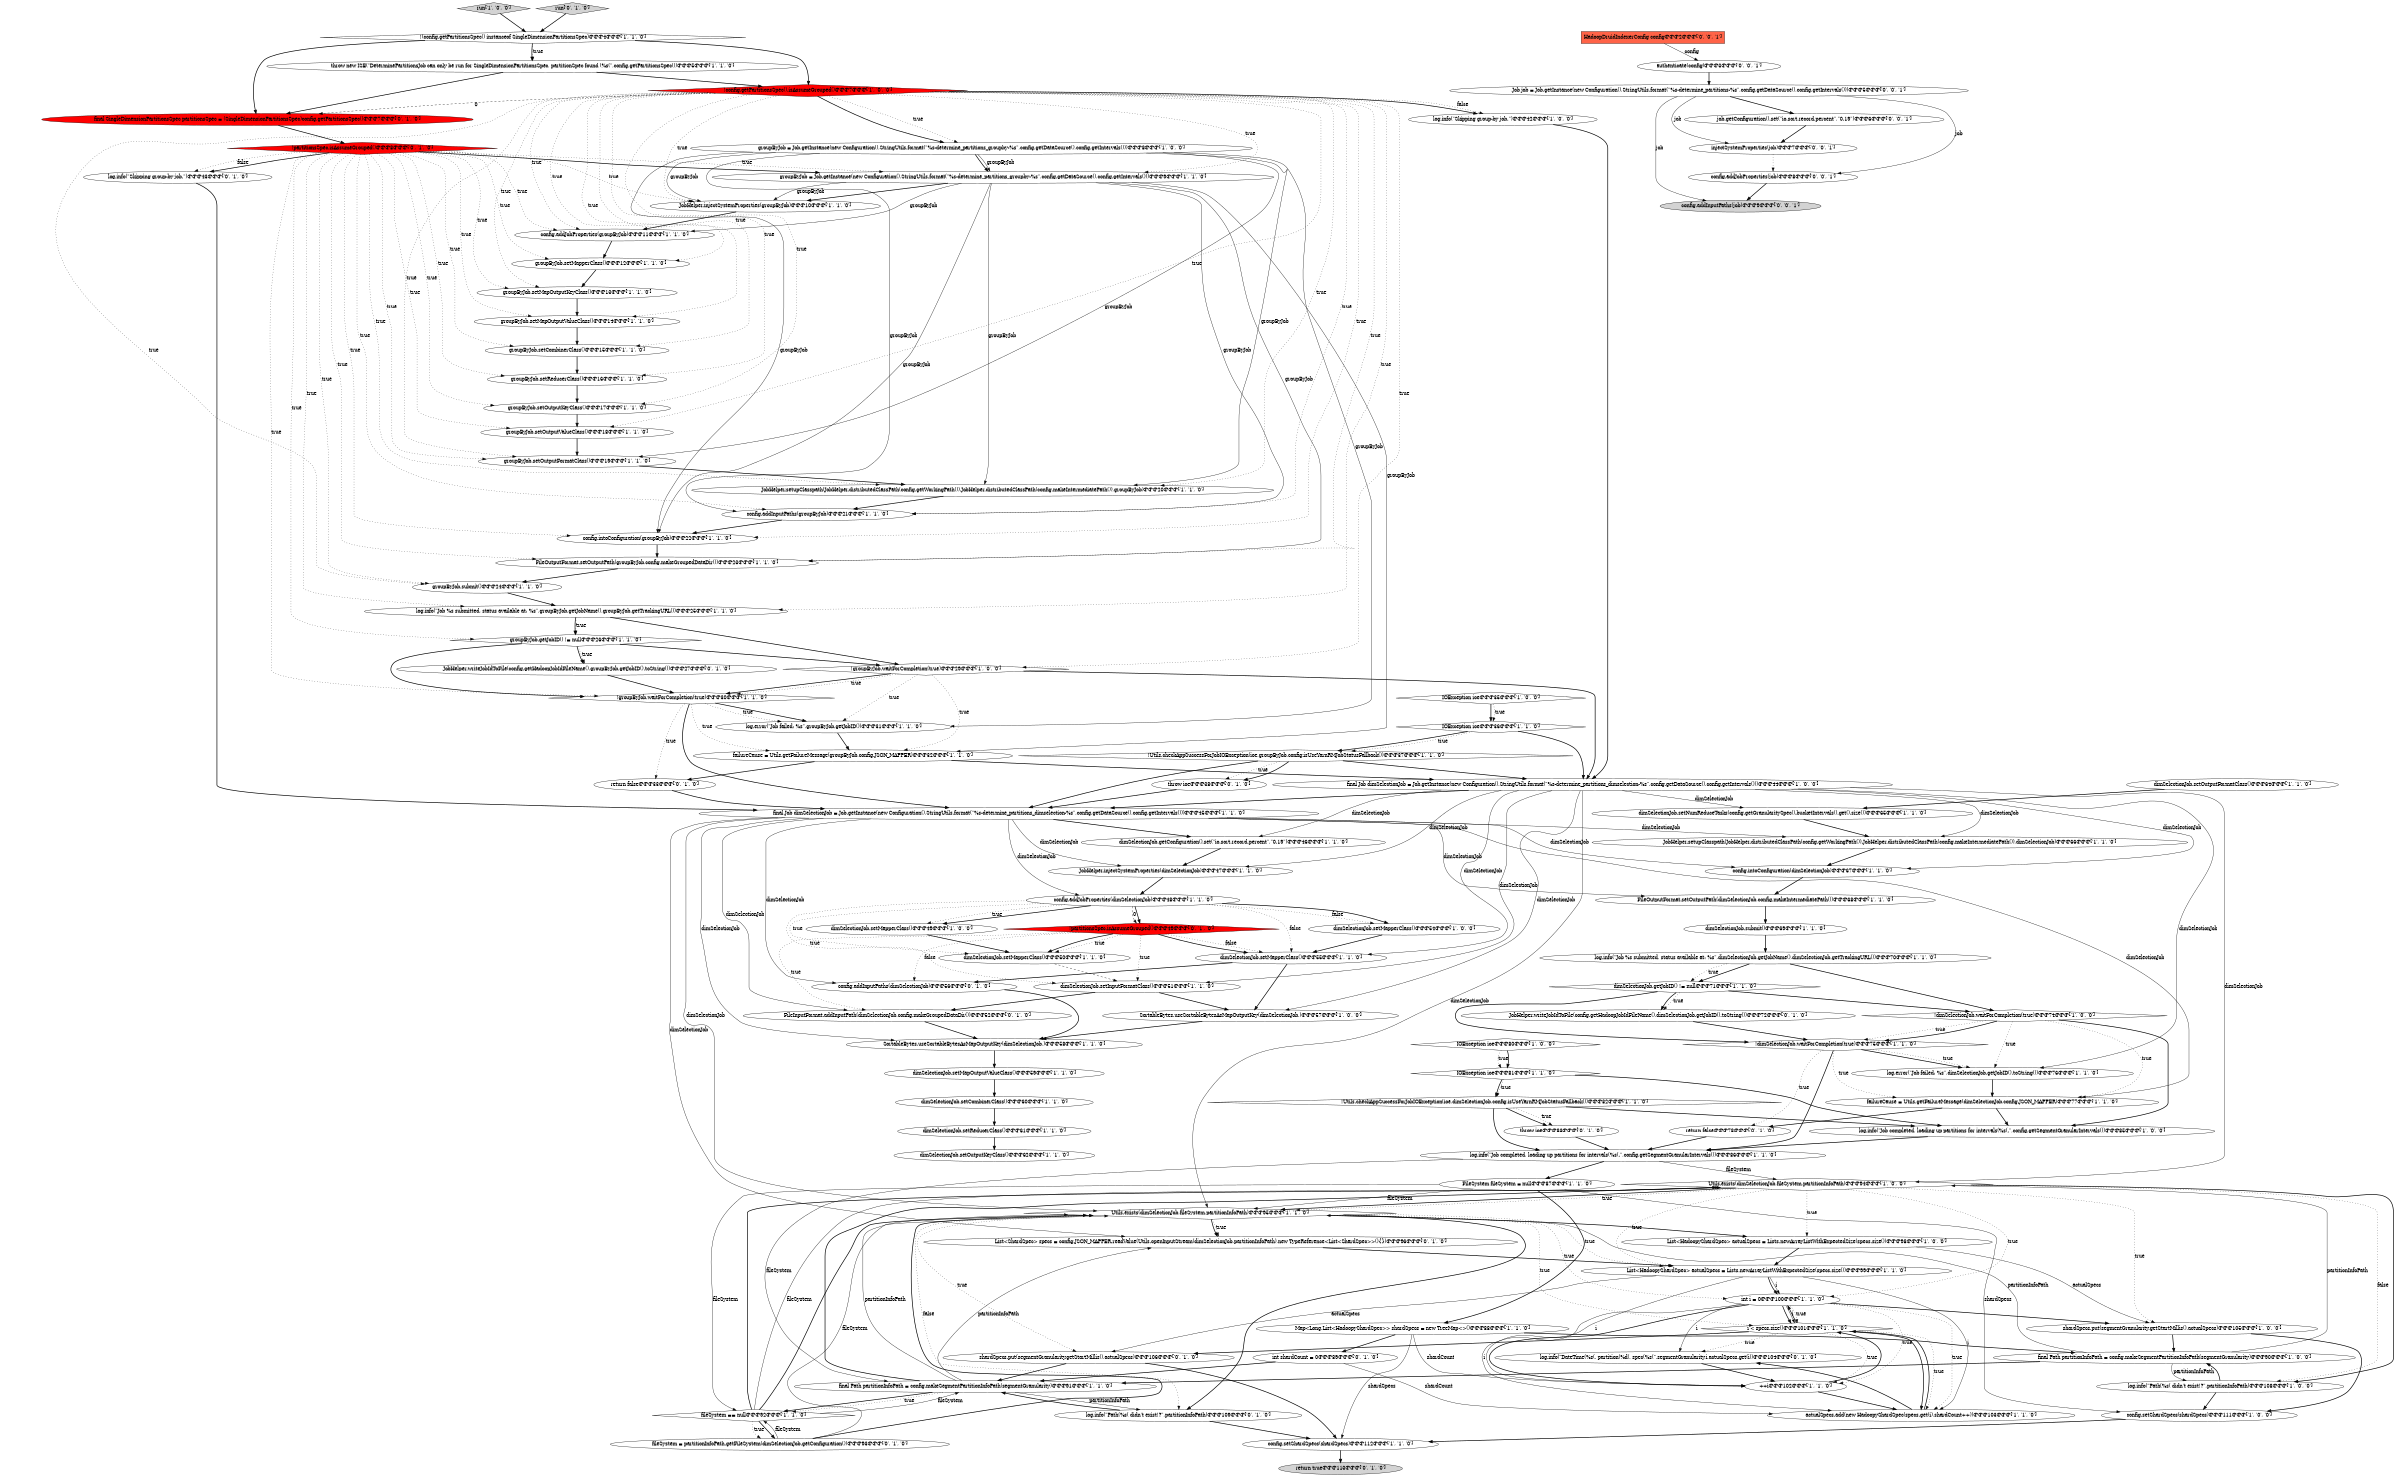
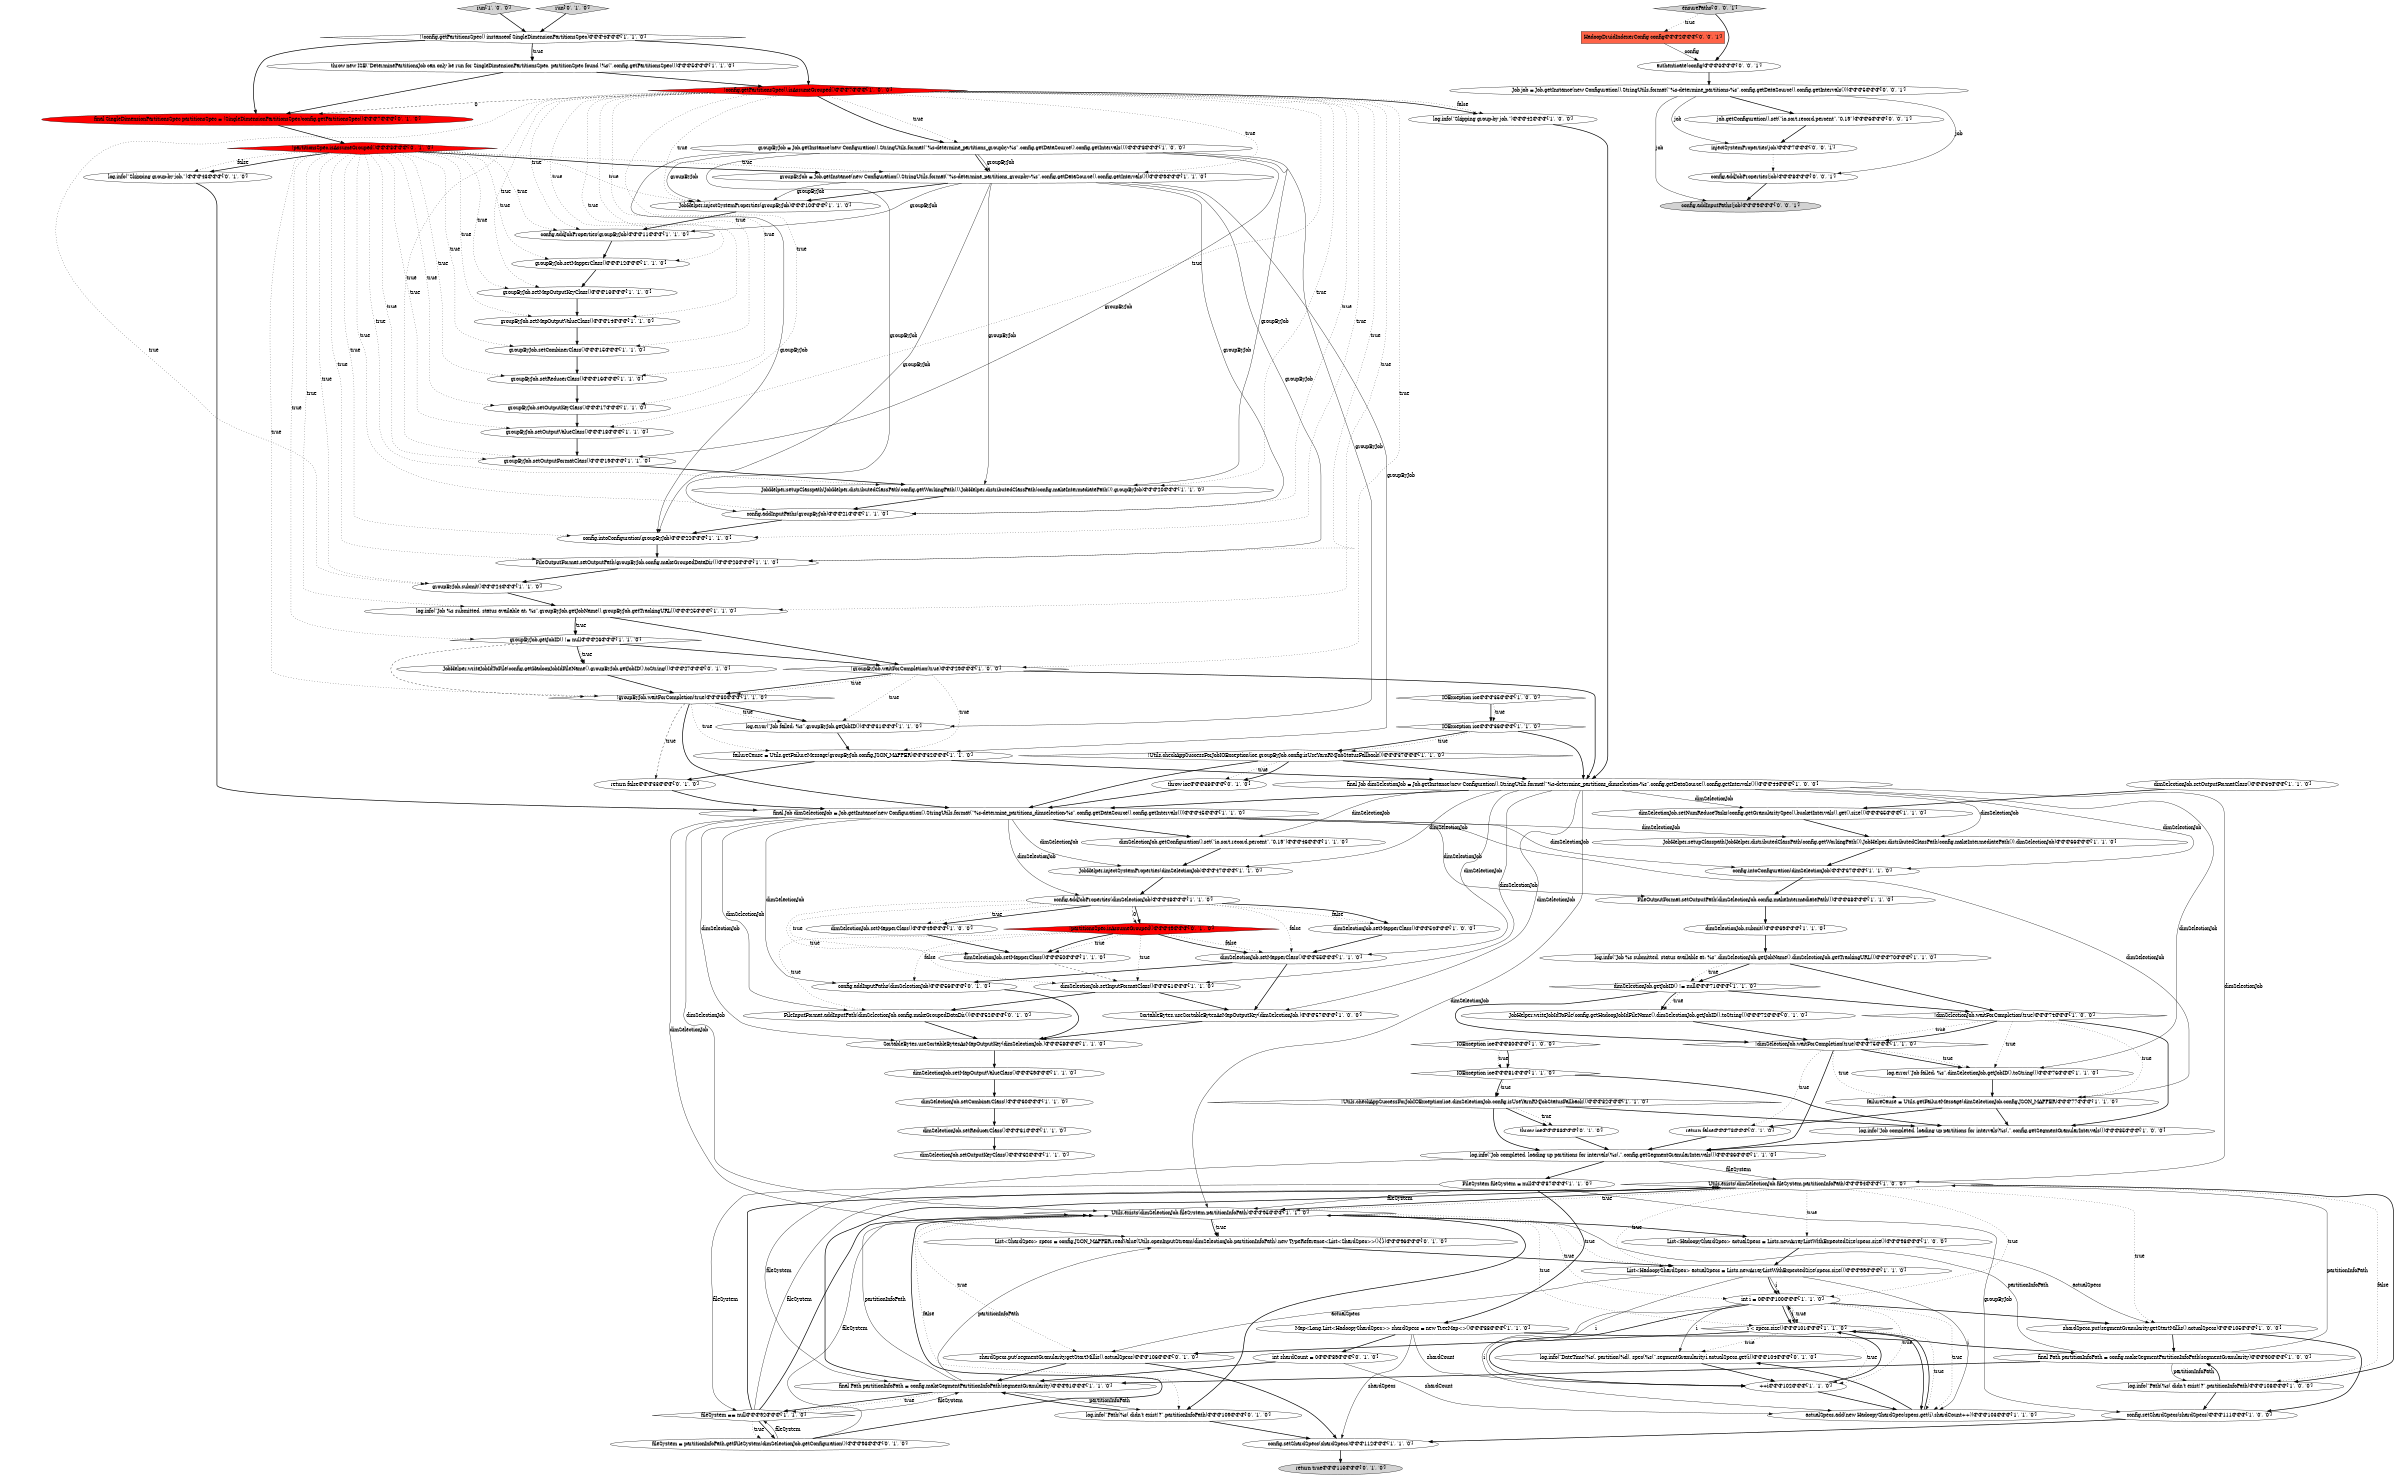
node "ensurePaths['0', '0', '1']": added
edge "groupByJob.getJobID() != null@@@26@@@['1', '1', '0']" -> "!groupByJob.waitForCompletion(true)@@@30@@@['1', '1', '0']": style bold -> dashed
edge "!groupByJob.waitForCompletion(true)@@@30@@@['1', '1', '0']" -> "return false@@@33@@@['0', '1', '0']": style dotted -> dashed
edge "FileSystem fileSystem = null@@@87@@@['1', '1', '0']" -> "config.setShardSpecs(shardSpecs)@@@111@@@['1', '0', '0']": label "shardSpecs" -> "groupByJob"
